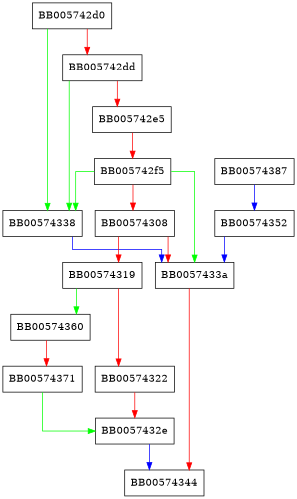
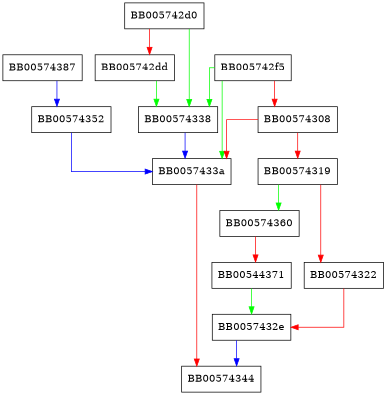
node "BB005742e5": removed
node "BB00574371": label "BB00574371" -> "BB00544371"
